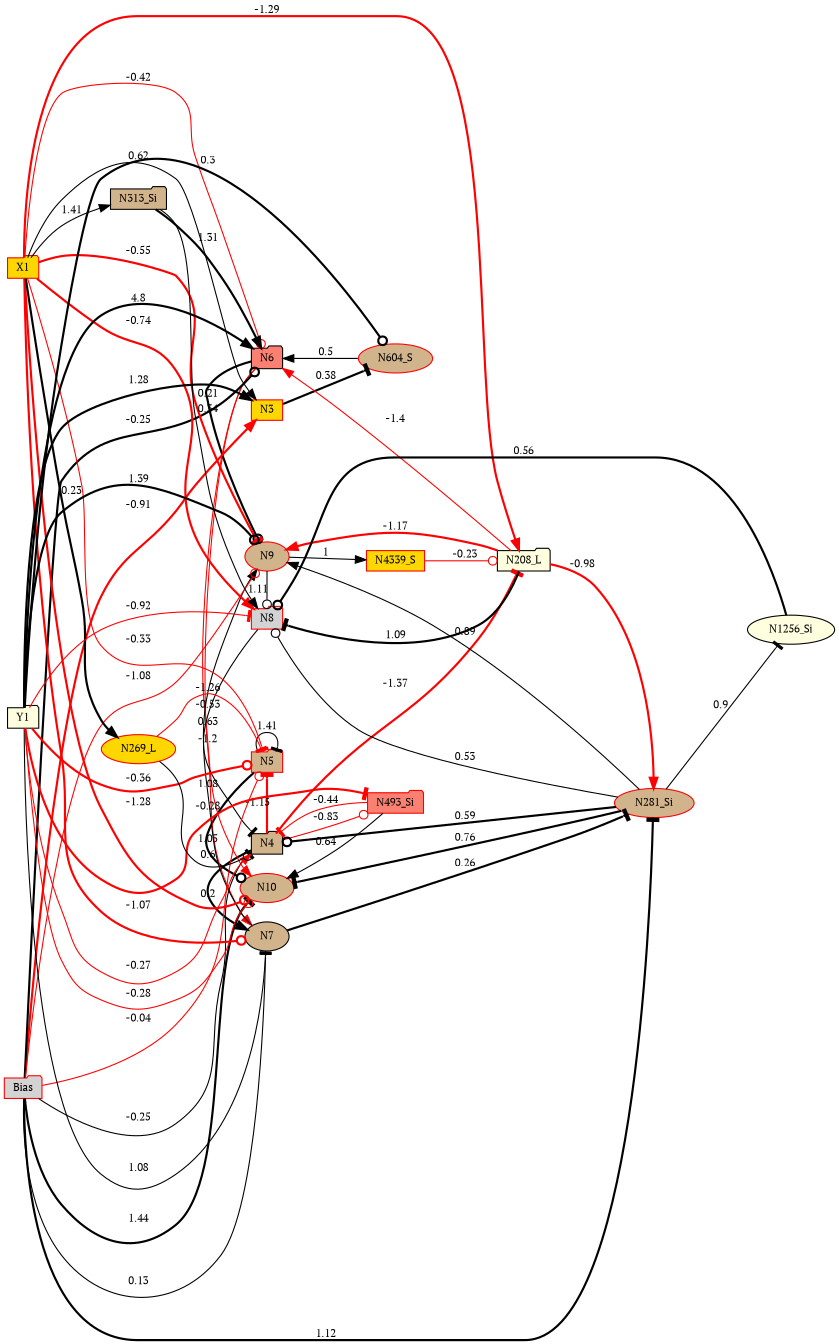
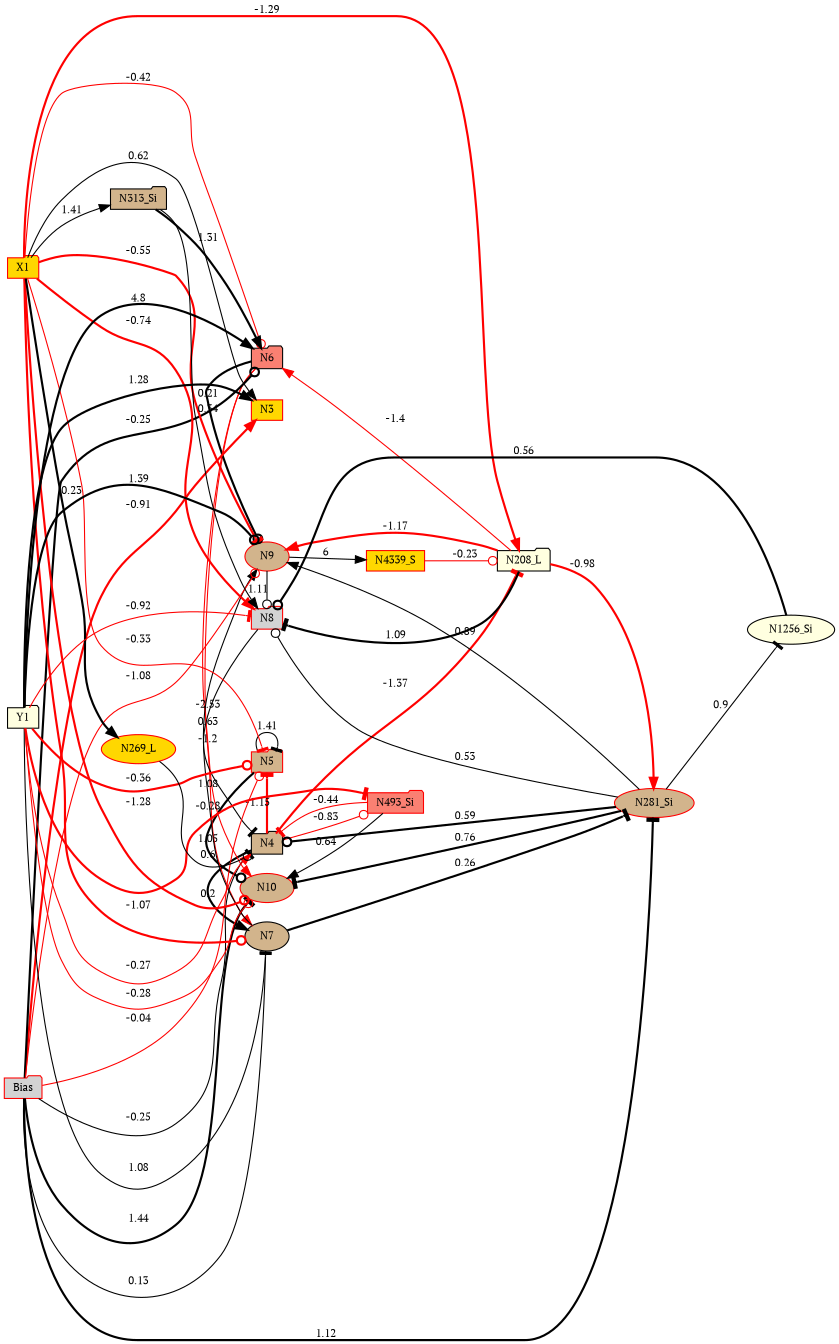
node "N604_S": removed
edge "N9" -> "N4339_S": label "1" -> "6"
edge "N269_L" -> "N5": removed, label "-1.26"
edge "N6" -> "N10": label "-0.53" -> "-2.53"
